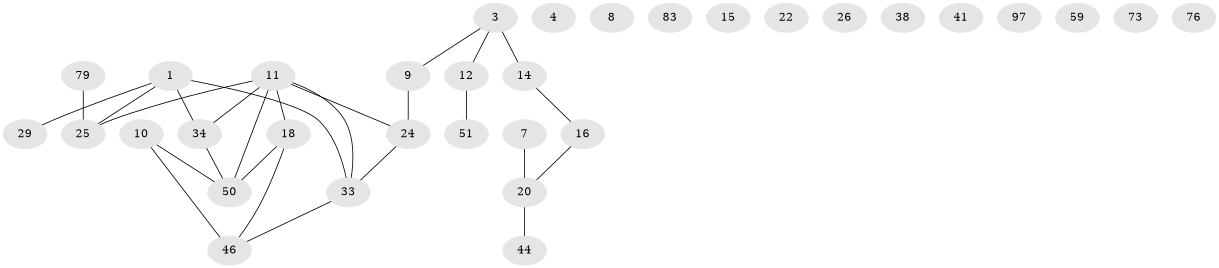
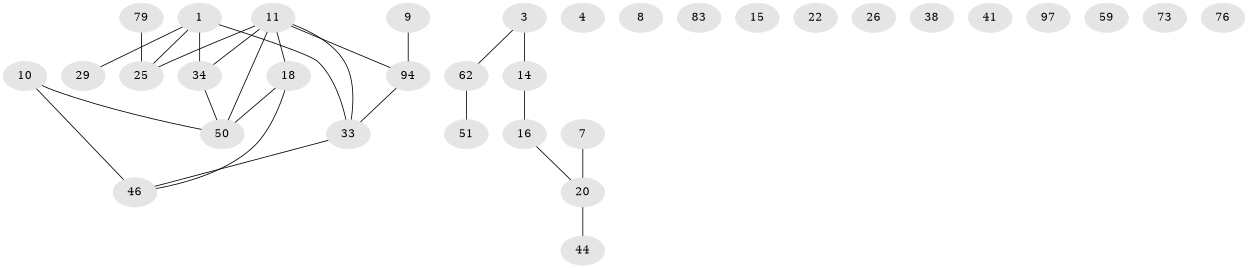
edge "3" -- "9": removed
node "12": label "12" -> "62"
node "24": label "24" -> "94"
